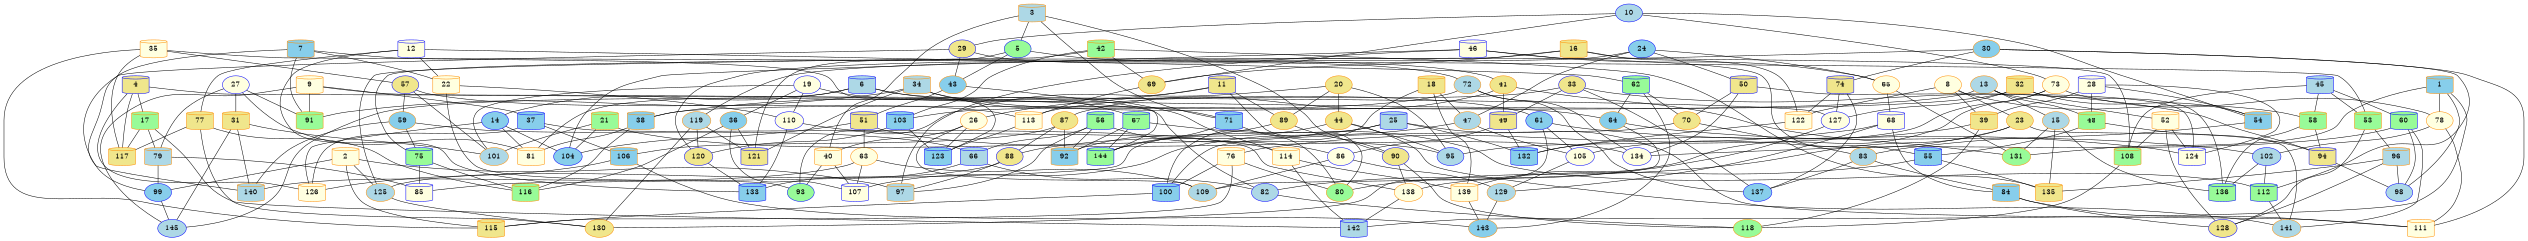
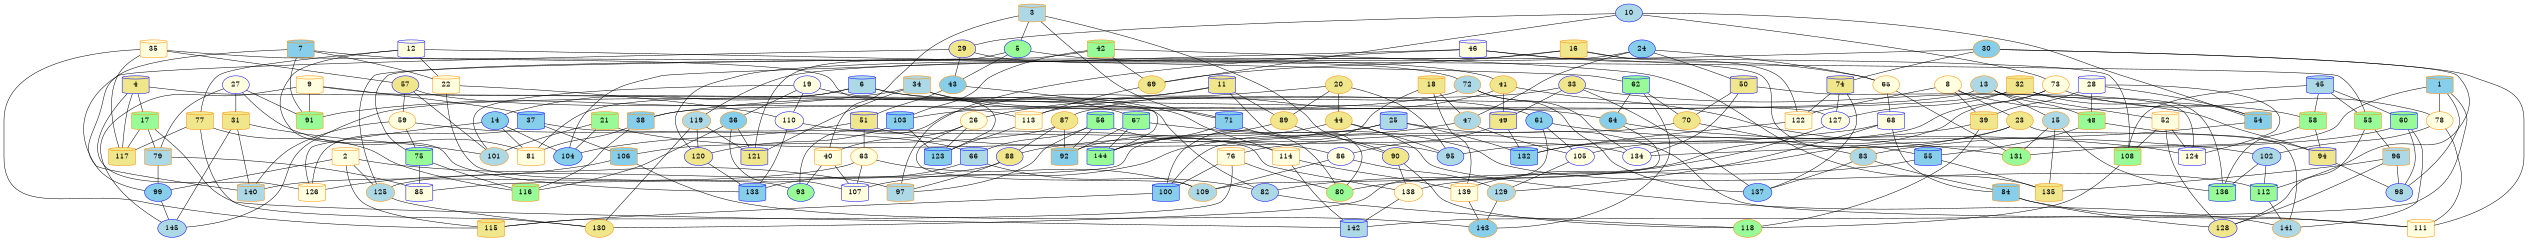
node "59": fillcolor skyblue -> lightyellow
